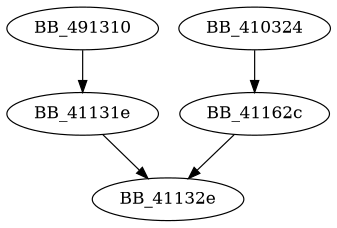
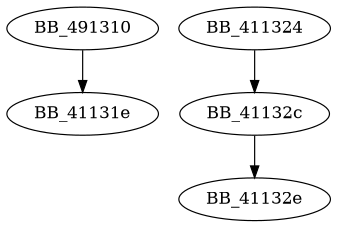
node "BB_410324": label "BB_410324" -> "BB_411324"
node "BB_41162c": label "BB_41162c" -> "BB_41132c"
edge "BB_41131e" -> "BB_41132e": removed
